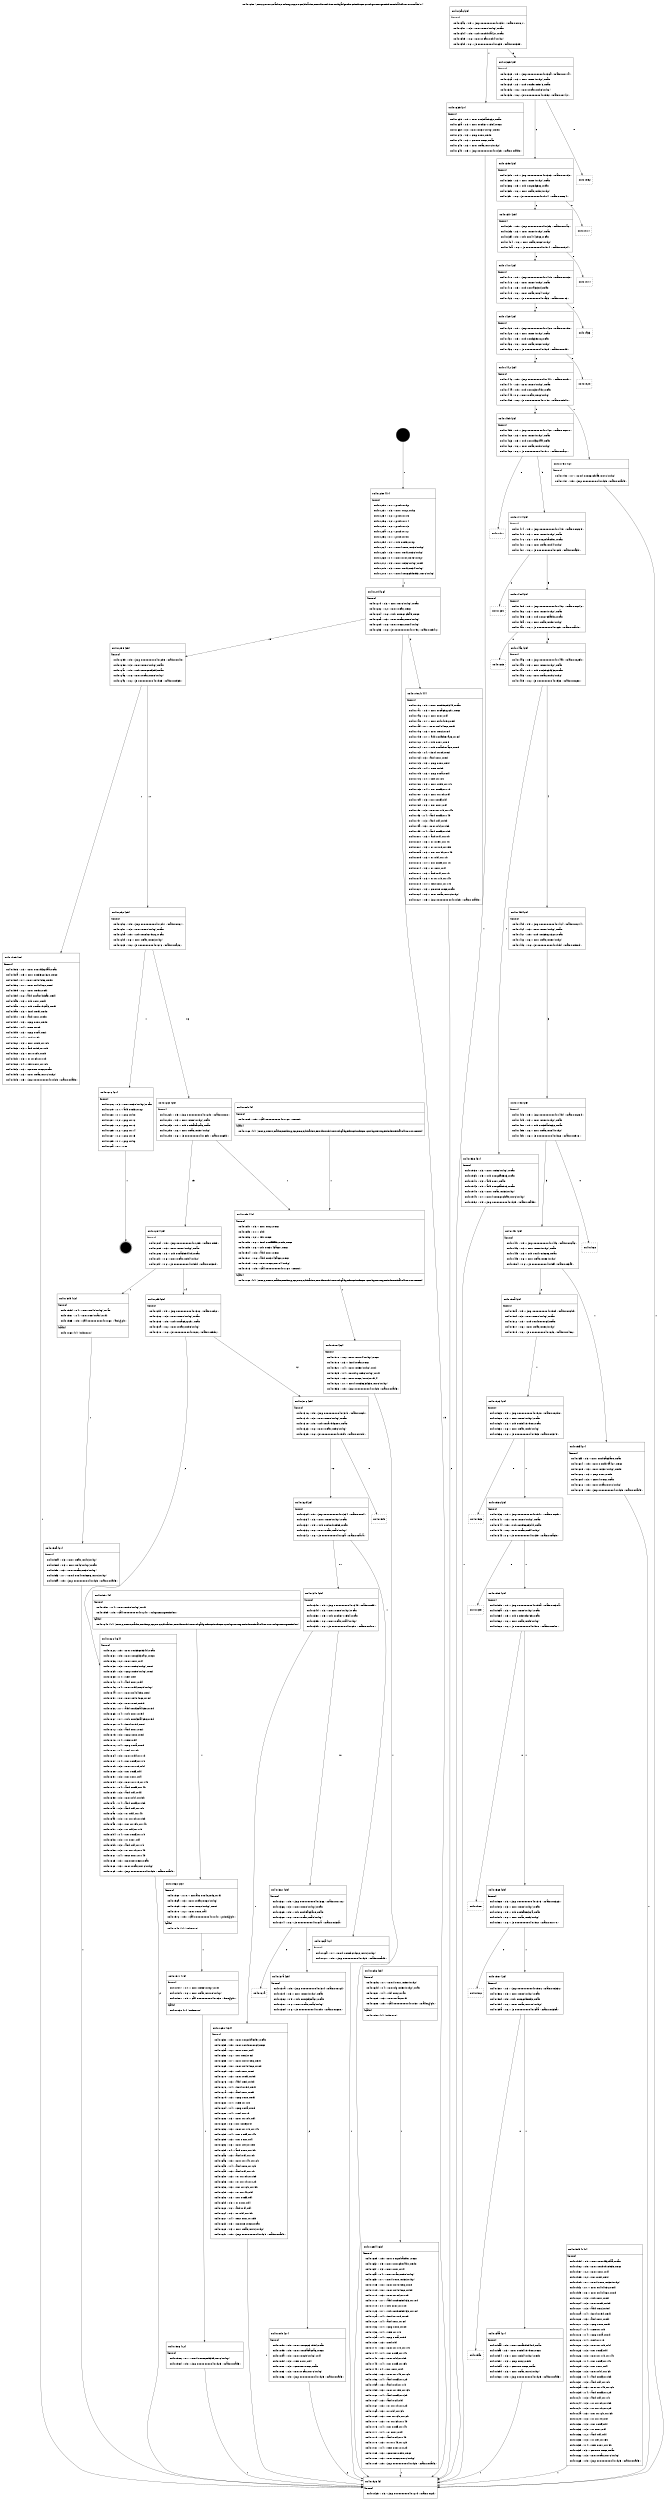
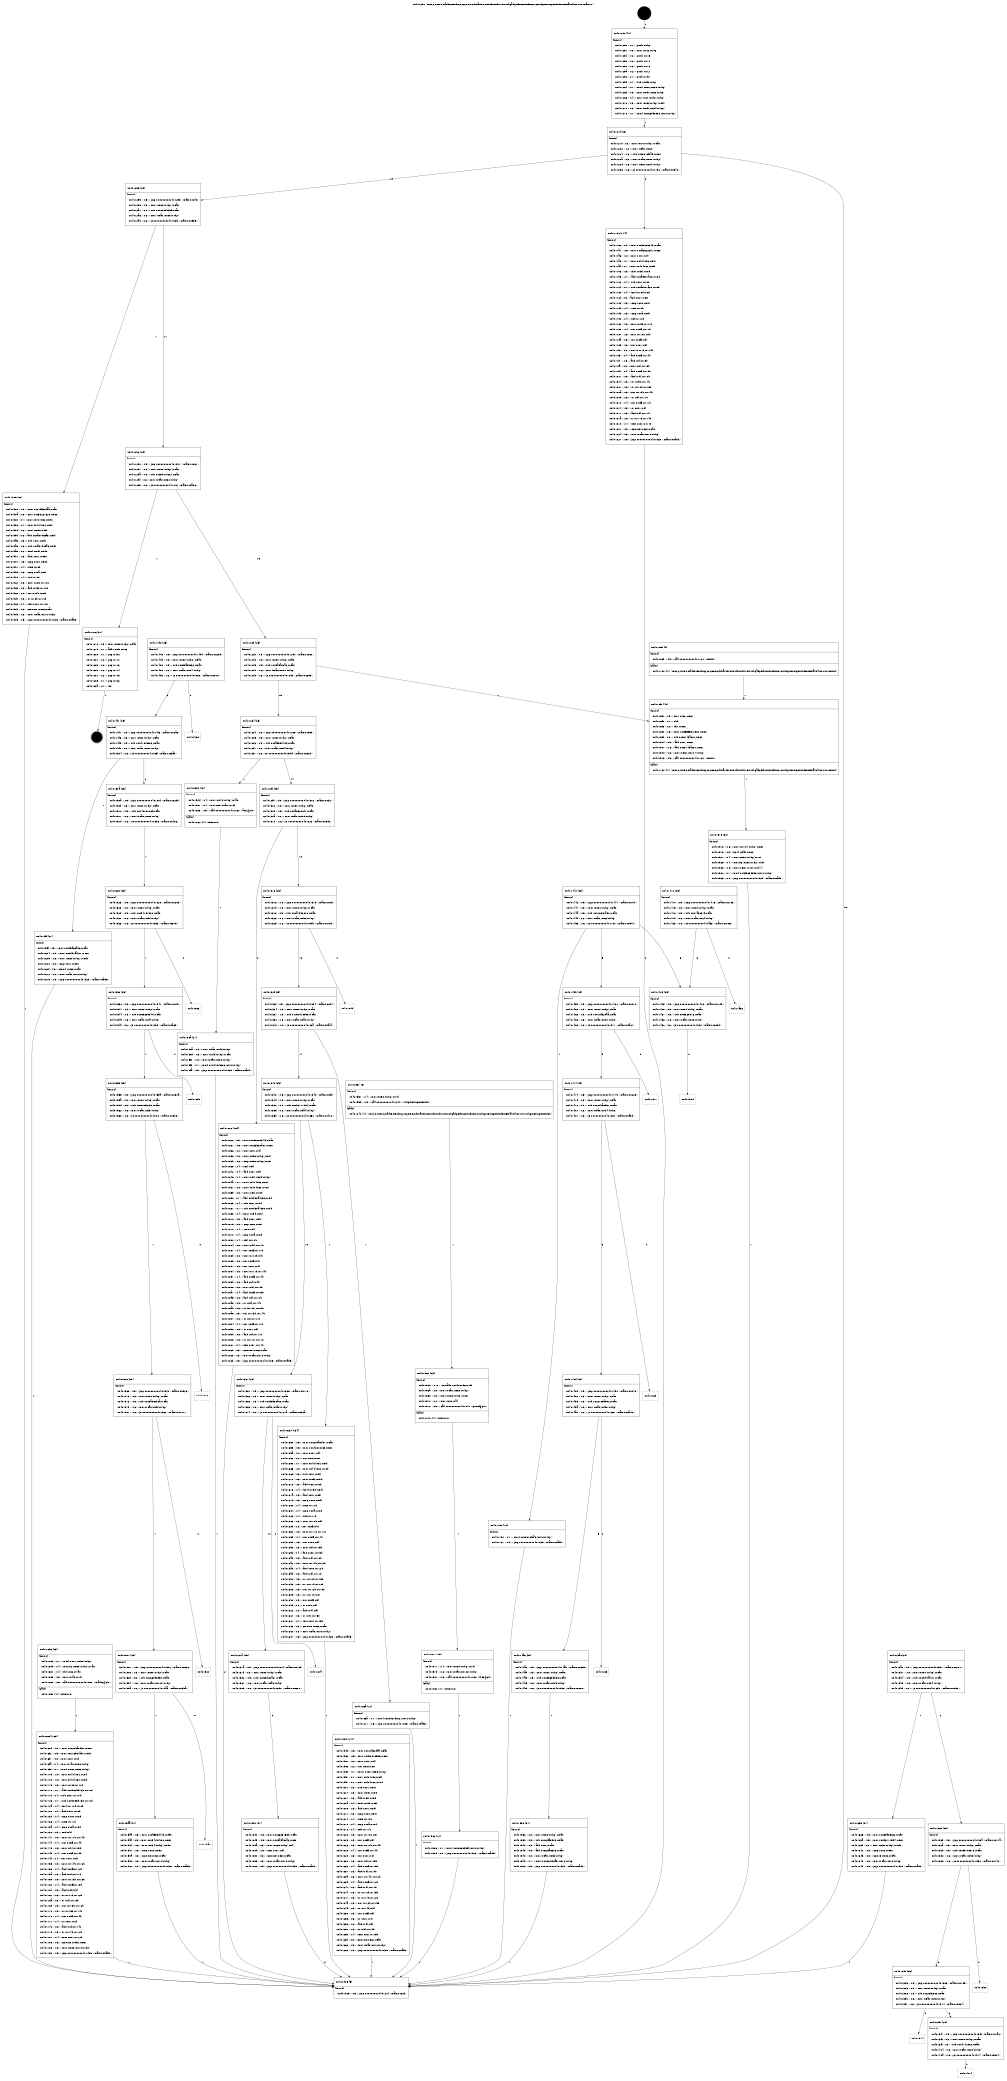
edge "0x4013f7 [25]" -> "0x401410 [25]": removed, label "6"
edge "0x401429 [25]" -> "0x401442 [25]": reversed
node "0x4014bf [25]": removed
